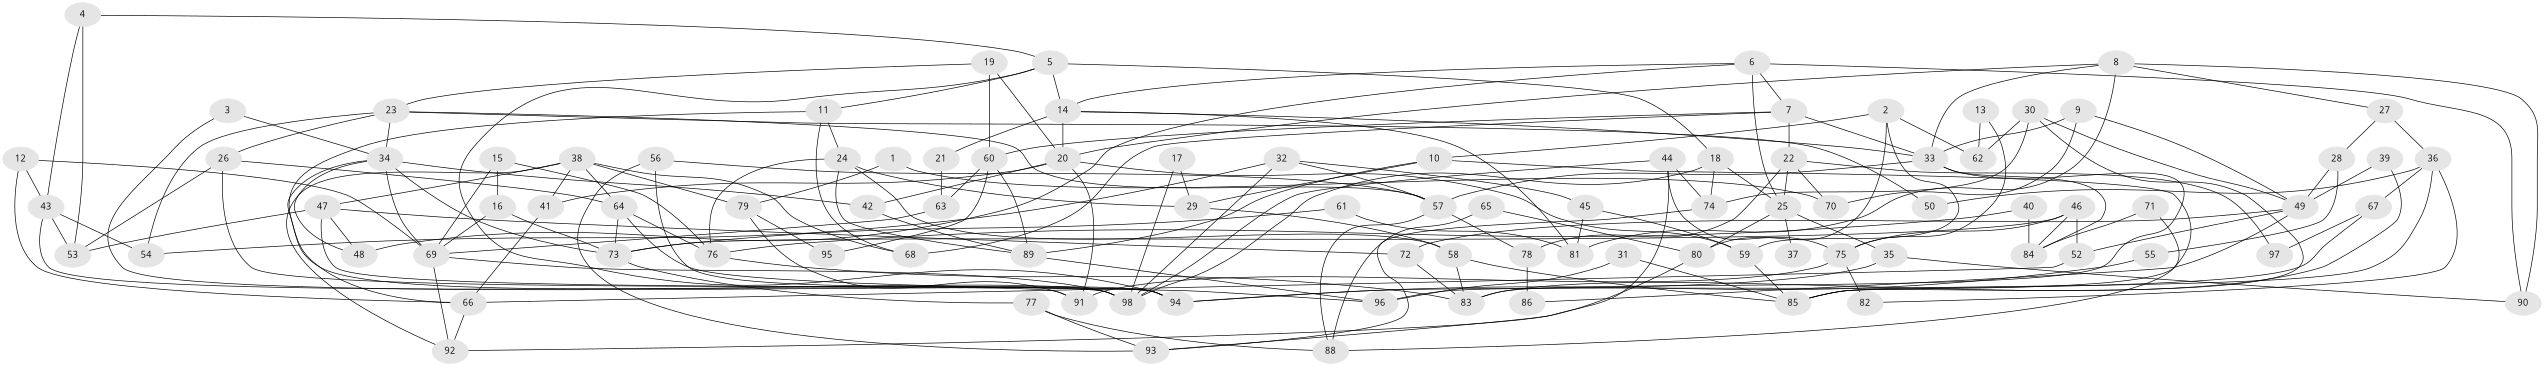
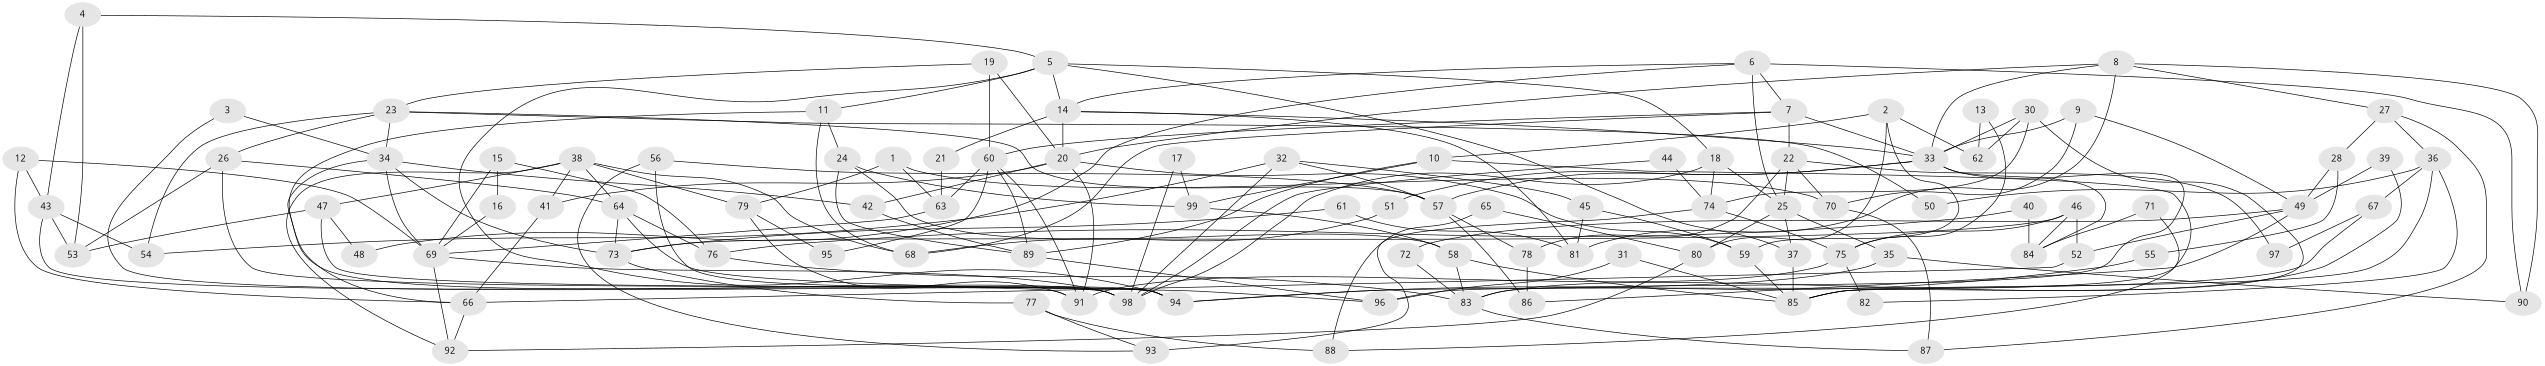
edge "5" -- "37": added
edge "30" -- "49": now "30" -- "33"
edge "24" -- "76": removed
edge "1" -- "63": added
node "29": label "29" -> "99"
node "51": added
edge "34" -- "48": removed
edge "60" -- "91": added
edge "16" -- "73": removed
edge "47" -- "72": removed
edge "44" -- "75": now "74" -- "75"
edge "57" -- "88": now "57" -- "86"
edge "37" -- "85": added
edge "44" -- "93": removed
node "87": added
